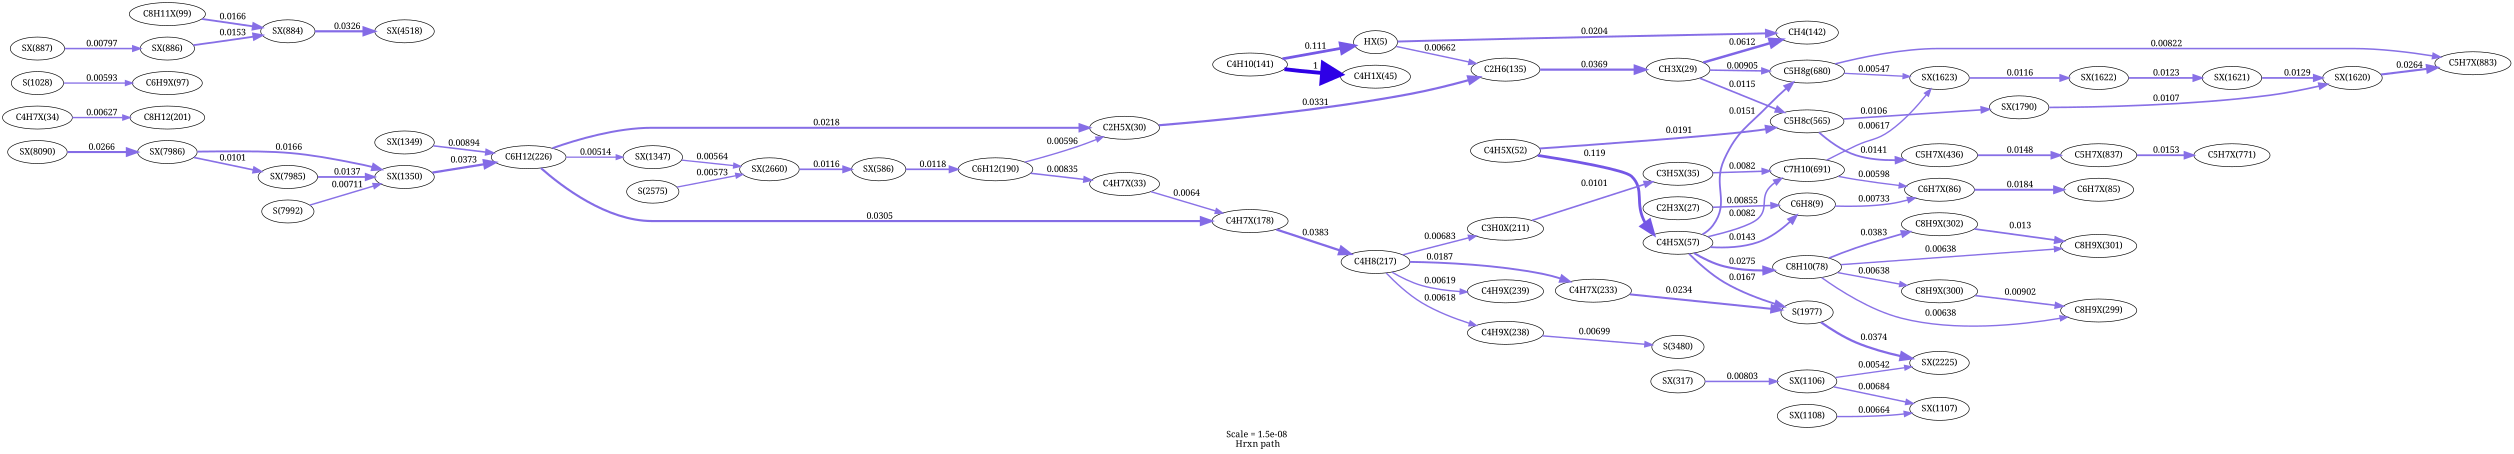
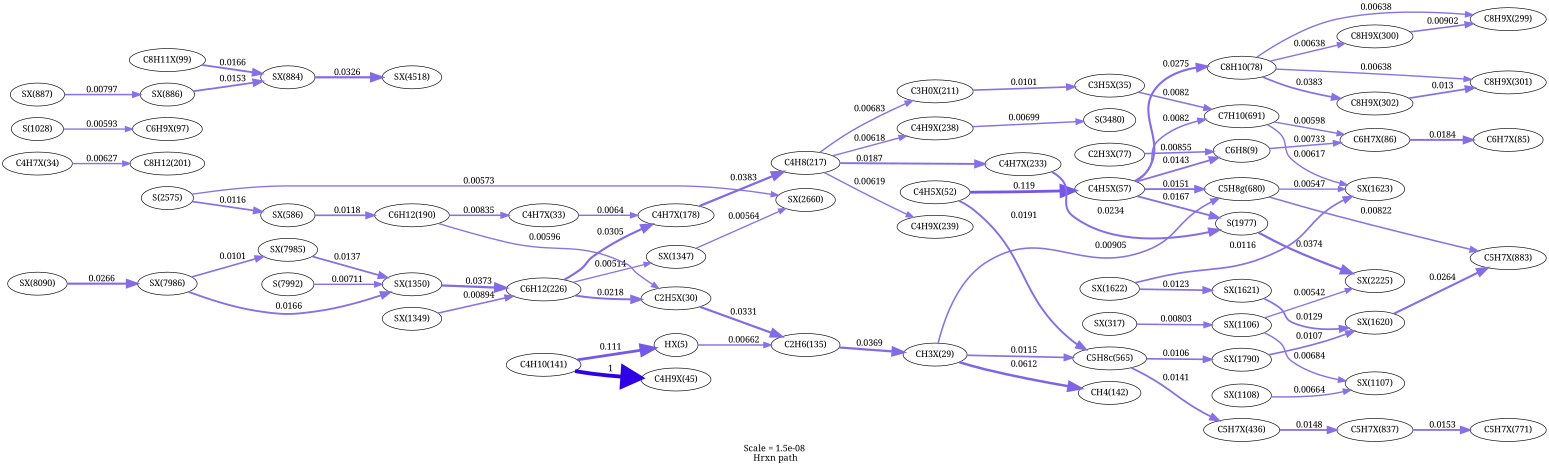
edge "HX(5)" -> "CH4(142)": removed, label "0.0204"
node "C4H1X(45)": label "C4H1X(45)" -> "C4H9X(45)"
edge "SX(1623)" -> "SX(1622)": reversed
edge "SX(2660)" -> "SX(586)": now "S(2575)" -> "SX(586)"
node "C2H3X(27)": label "C2H3X(27)" -> "C2H3X(77)"
